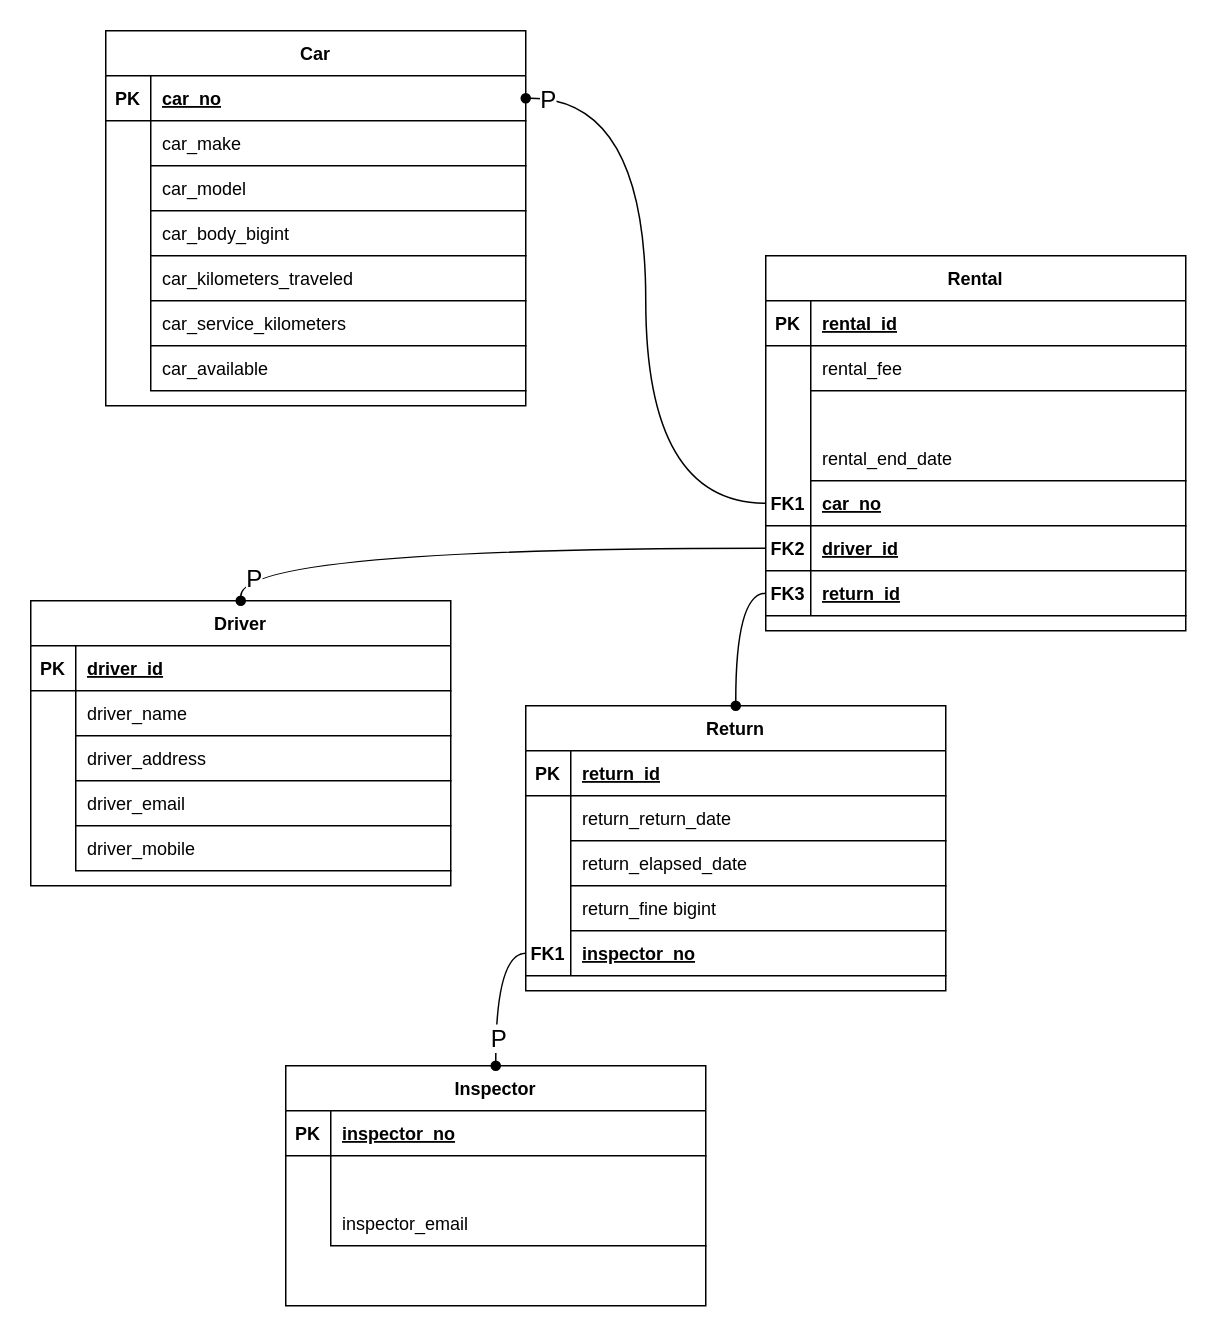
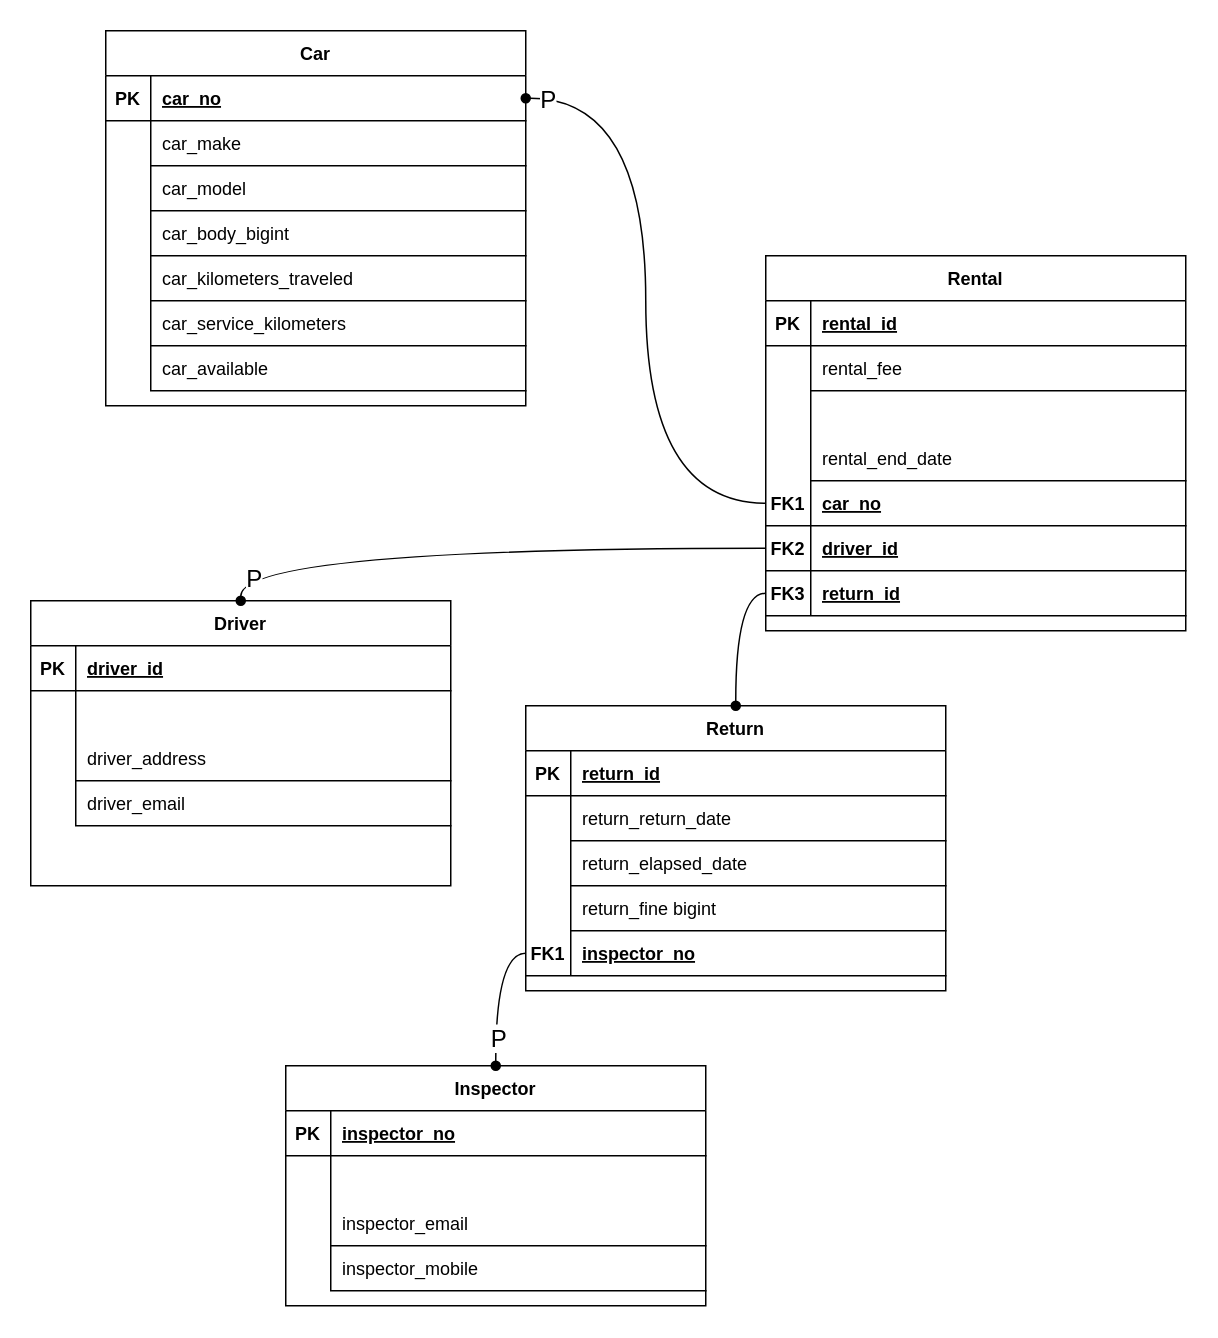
node "driver_name": removed
node "driver_mobile": removed
node "inspector_mobile": added
